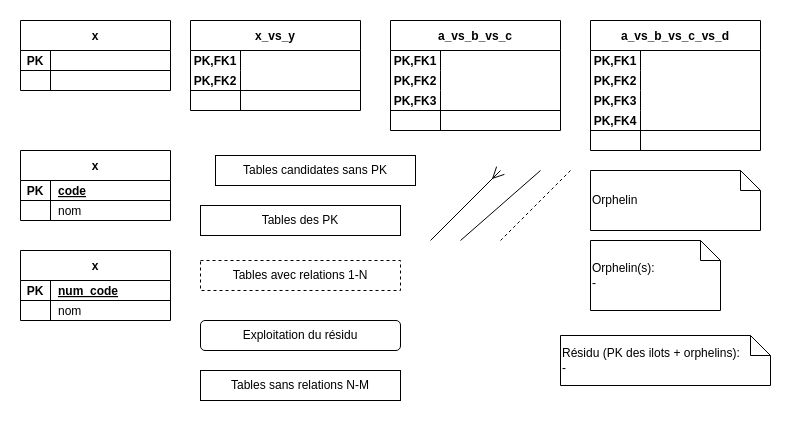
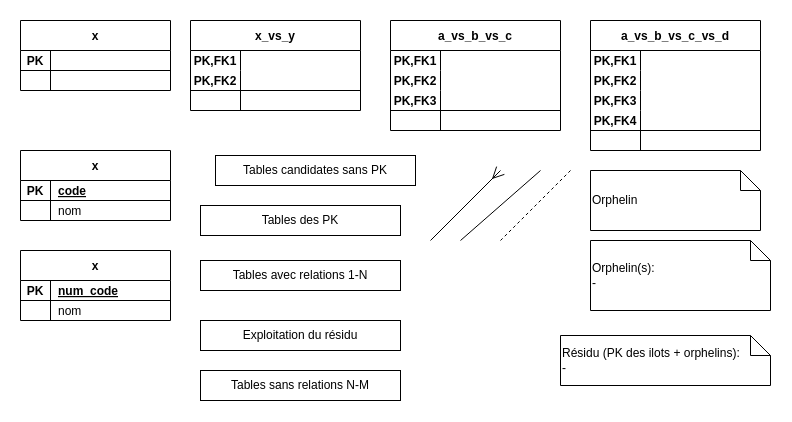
node "Tables avec relations 1-N": style dashed -> solid
node "Orphelin(s): -": size 130x70 -> 180x70
node "Exploitation du résidu": shape rounded rectangle -> rectangle
